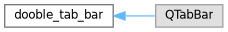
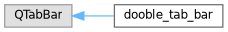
edge "QTabBar" -> "dooble_tab_bar": reversed
